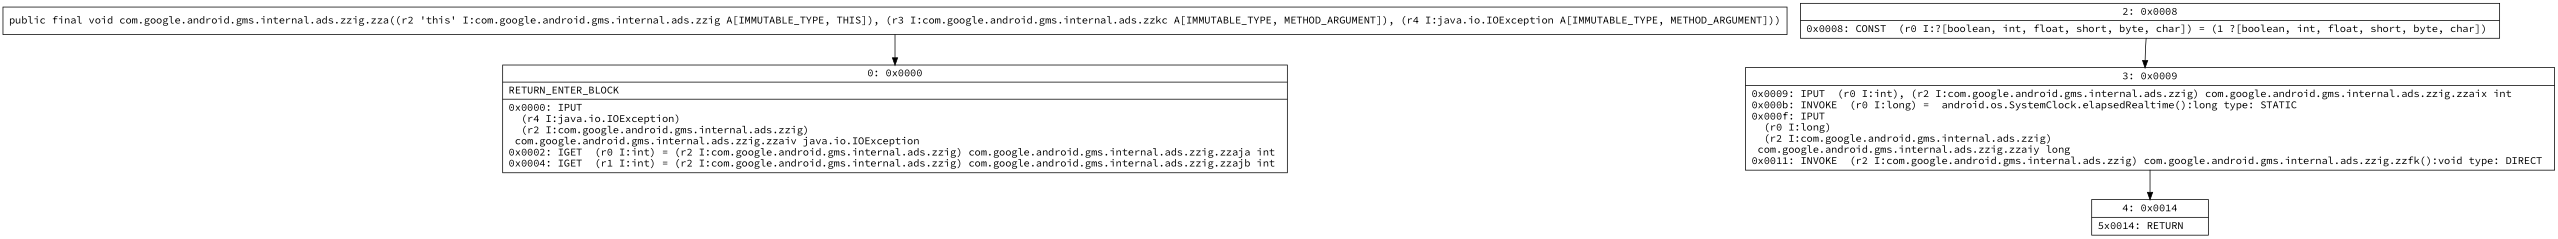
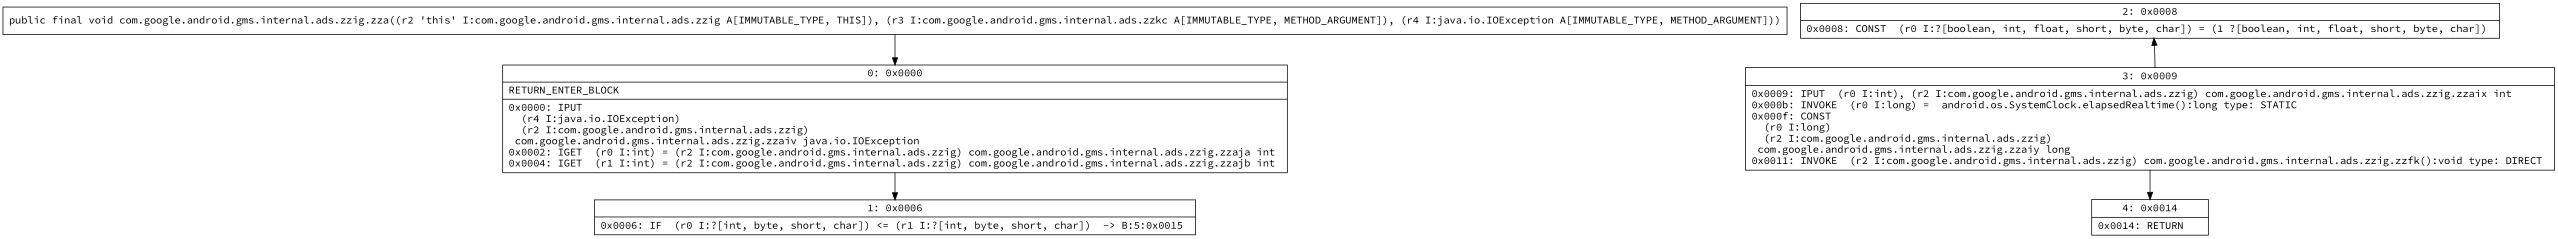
edge "2: 0x0008" -> "3: 0x0009": reversed
node "3: 0x0009": text "0x000f: IPUT" -> "0x000f: CONST"
node "1: 0x0006": added
node "4: 0x0014": text "5x0014: RETURN" -> "0x0014: RETURN"
